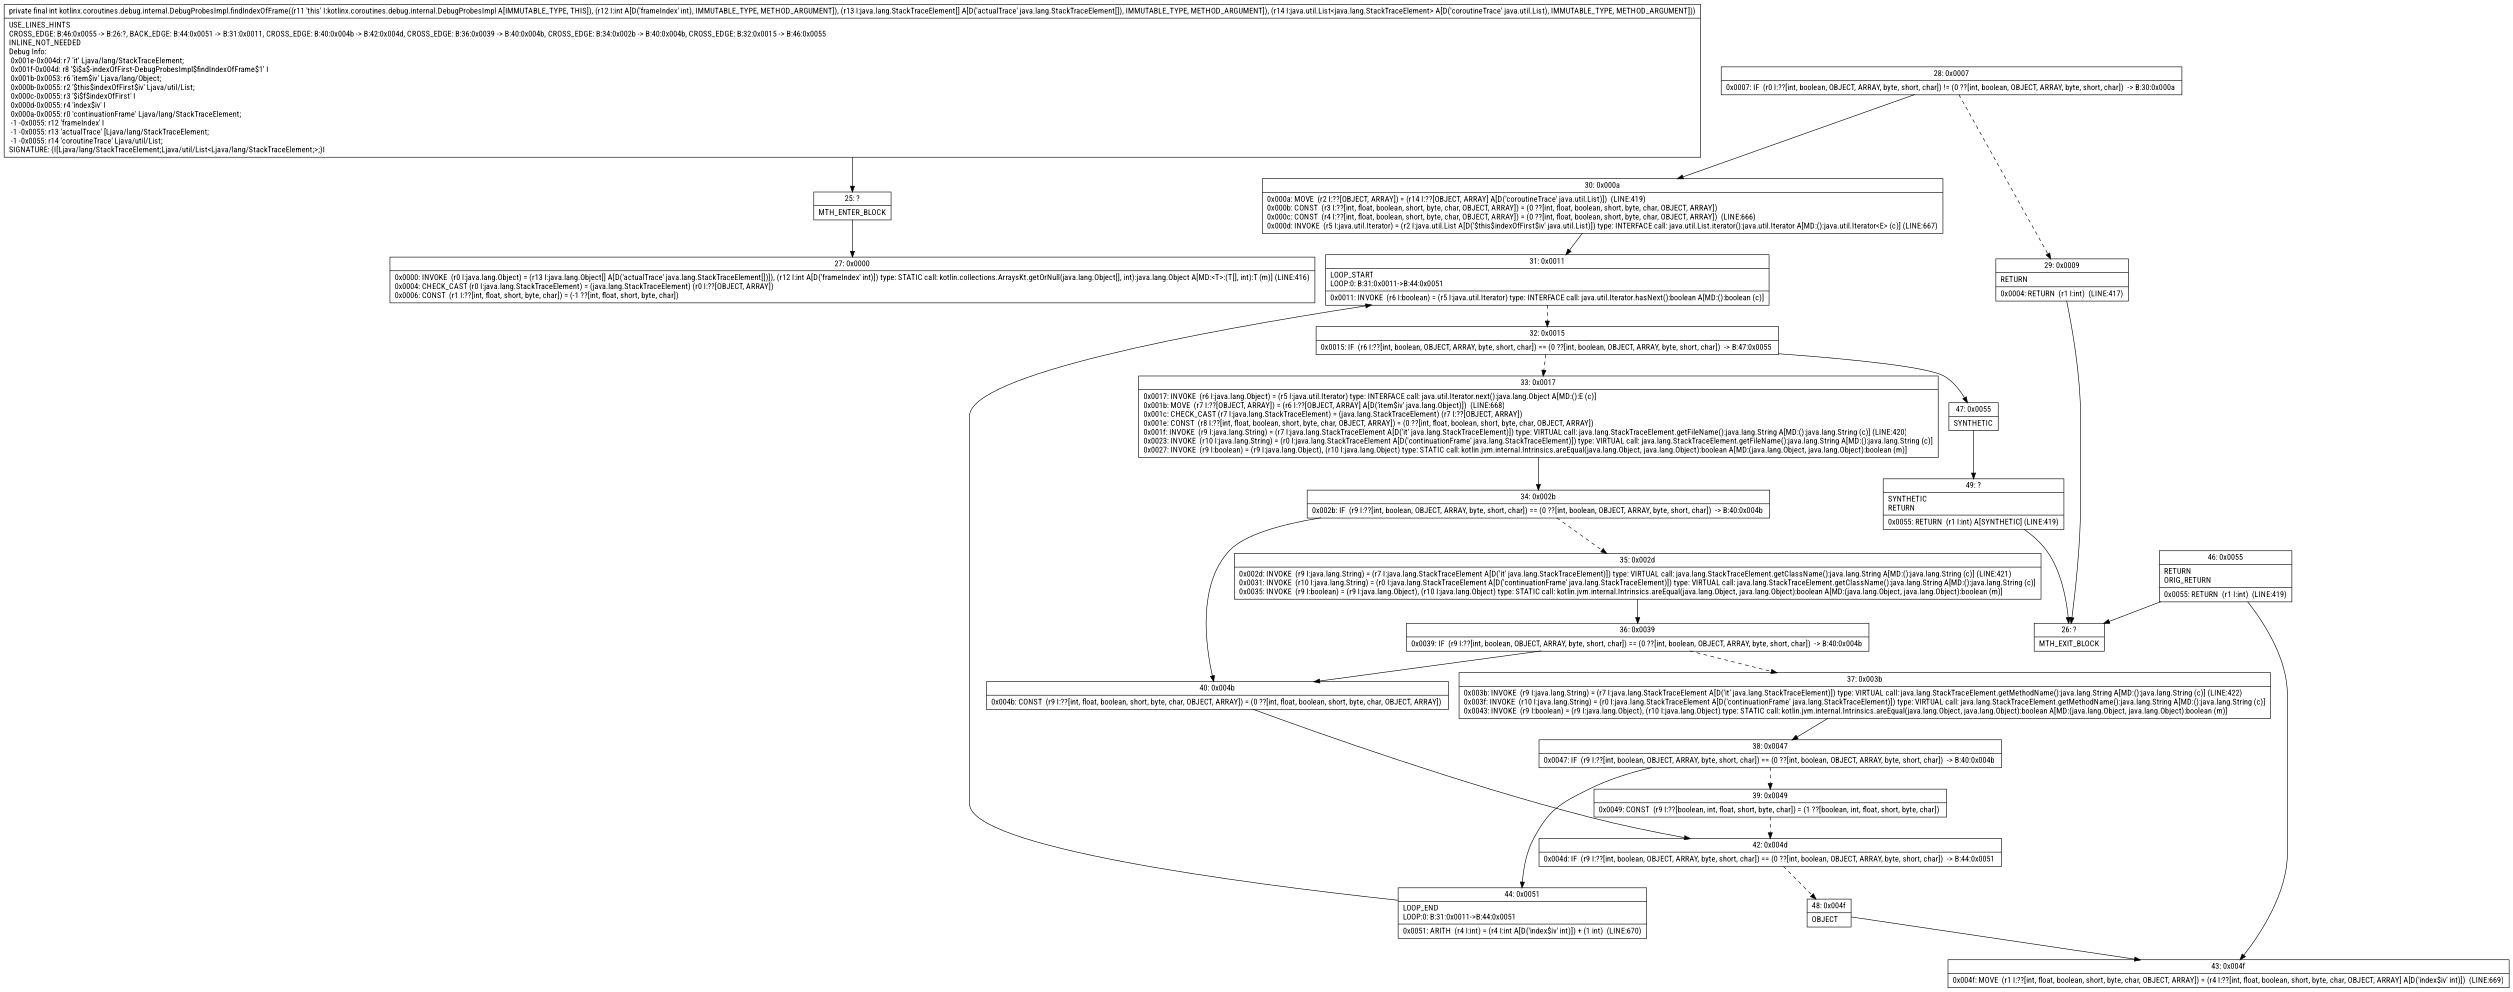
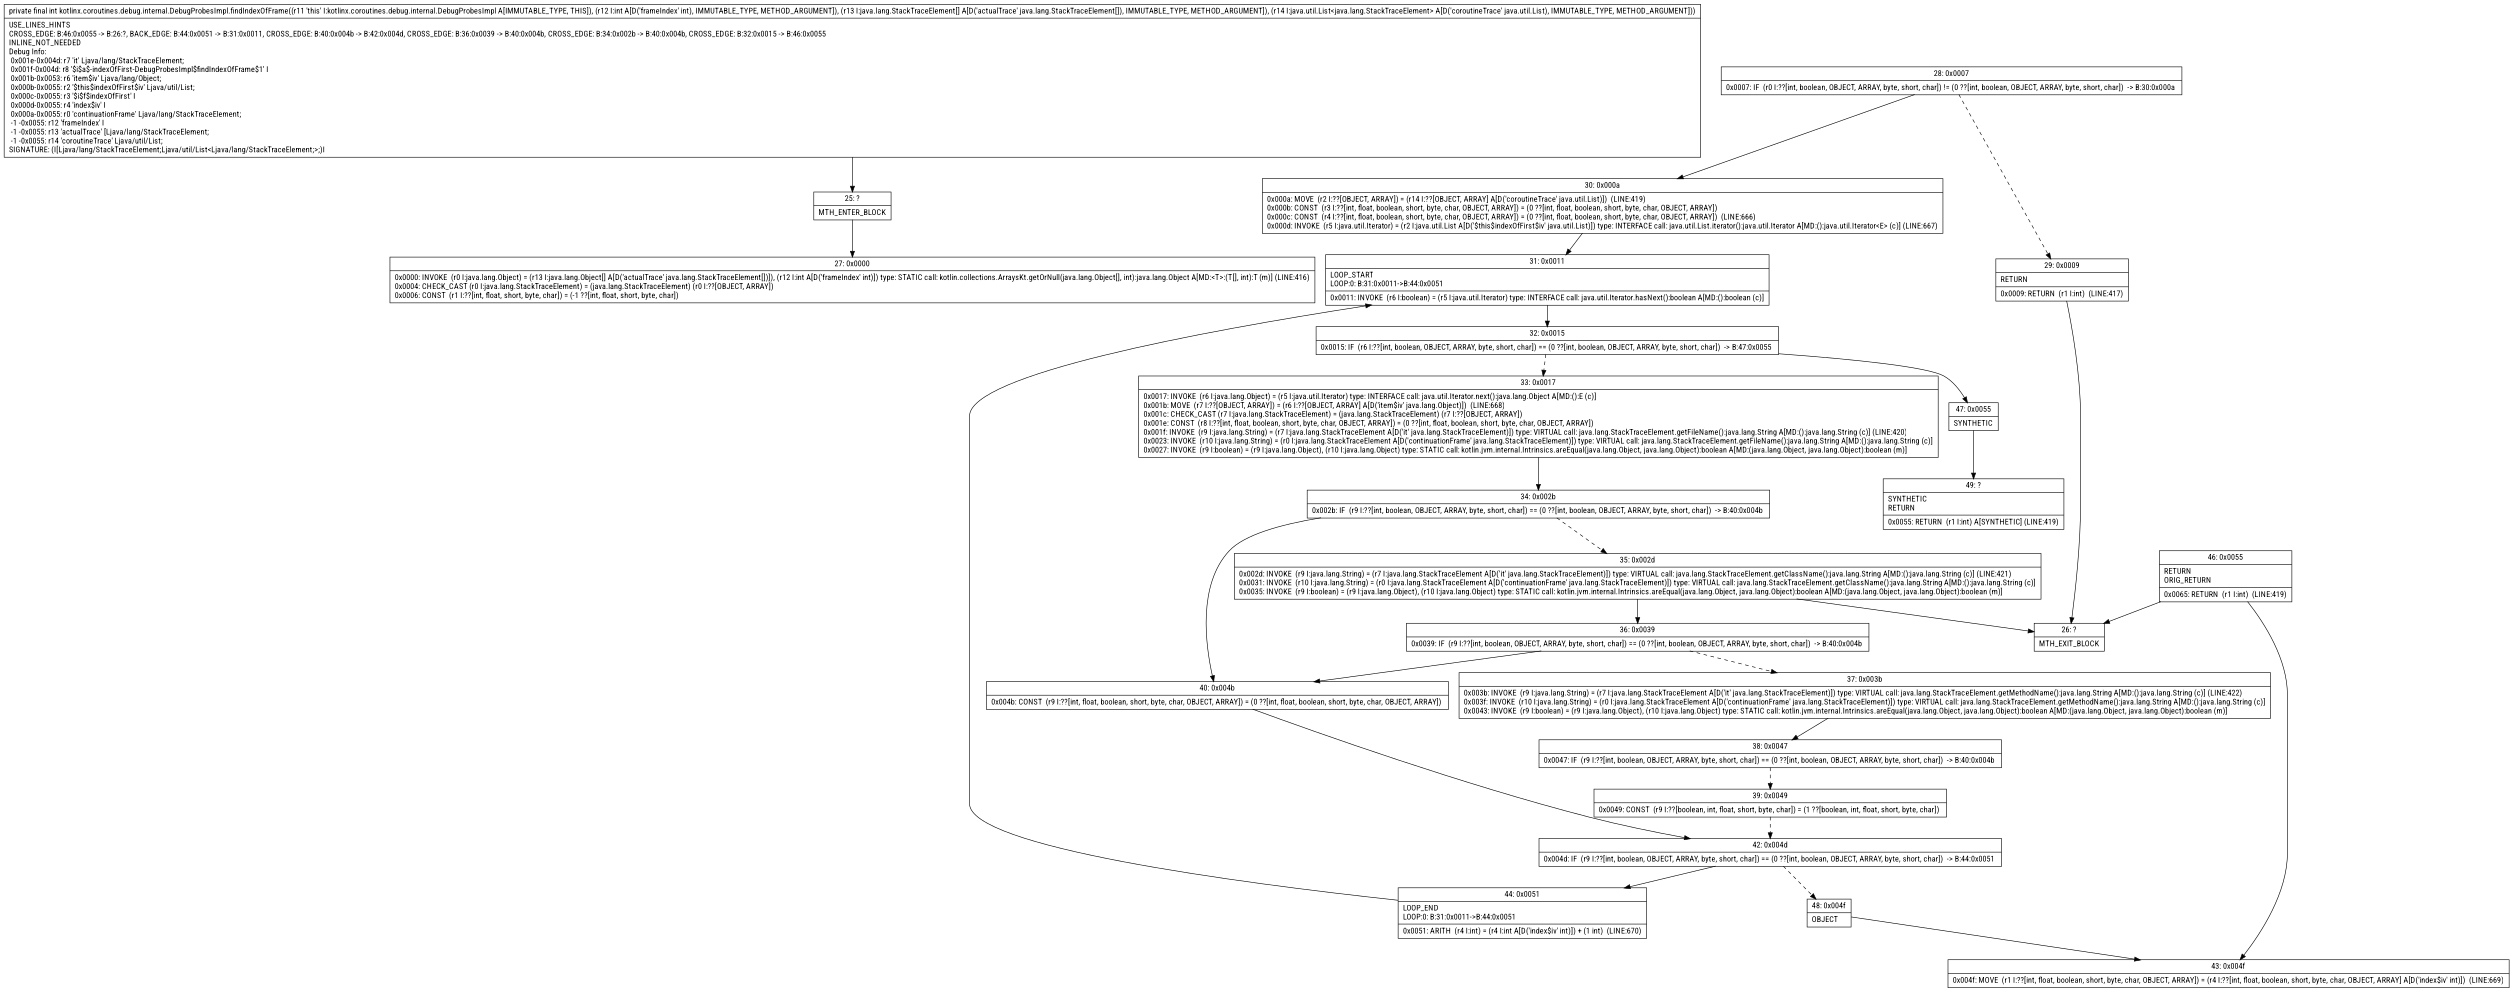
node "29: 0x0009": text "0x0004: RETURN  (r1 I:int)  (LINE:417)" -> "0x0009: RETURN  (r1 I:int)  (LINE:417)"
edge "31: 0x0011" -> "32: 0x0015": style dashed -> solid
edge "49: ?" -> "26: ?": now "35: 0x002d" -> "26: ?"
node "46: 0x0055": text "0x0055: RETURN  (r1 I:int)  (LINE:419)" -> "0x0065: RETURN  (r1 I:int)  (LINE:419)"
edge "38: 0x0047" -> "44: 0x0051": now "42: 0x004d" -> "44: 0x0051"
